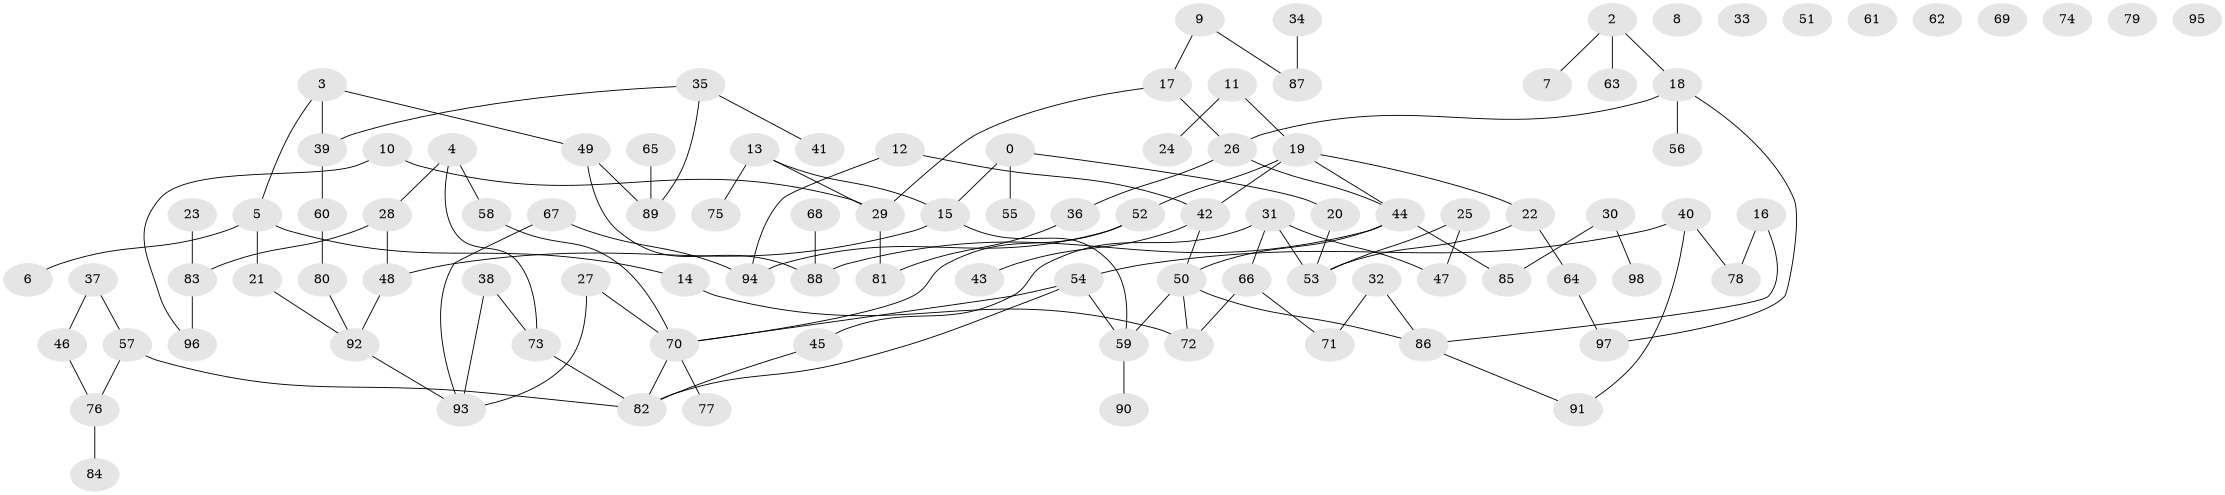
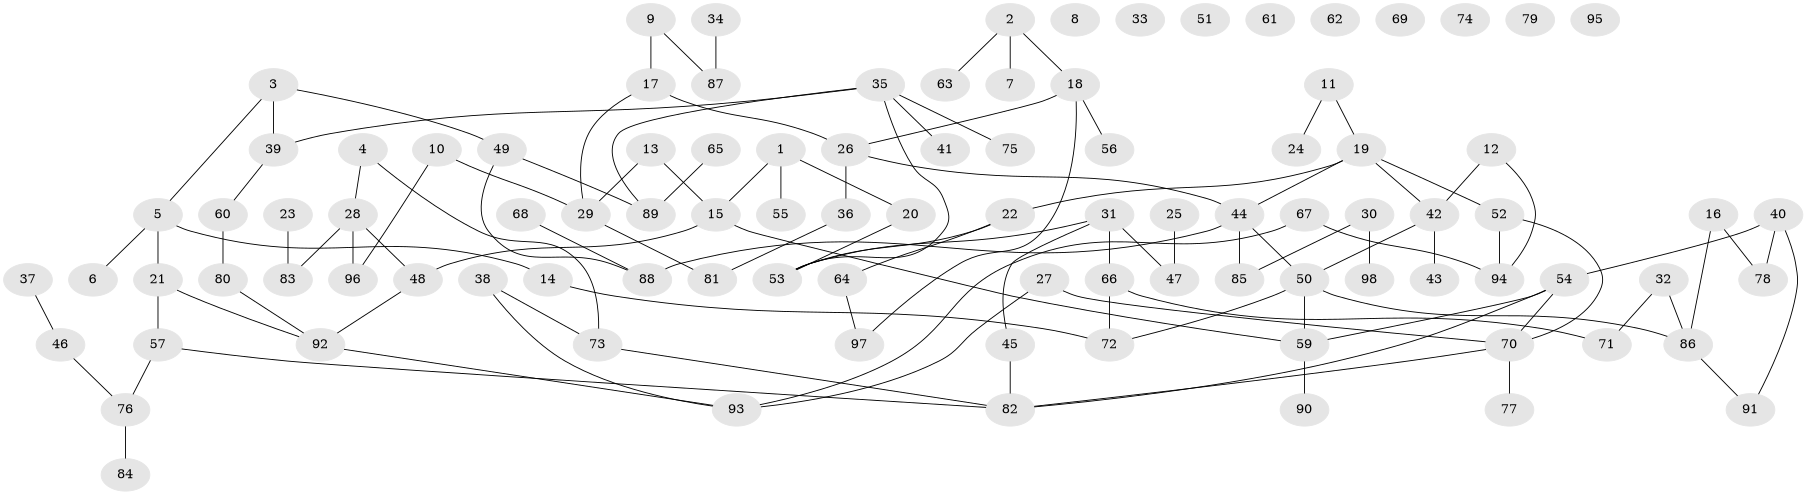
node "0": label "0" -> "1"
edge "13" -- "75": now "35" -- "75"
node "58": removed
edge "25" -- "53": now "35" -- "53"
edge "37" -- "57": now "21" -- "57"
edge "83" -- "96": now "28" -- "96"
